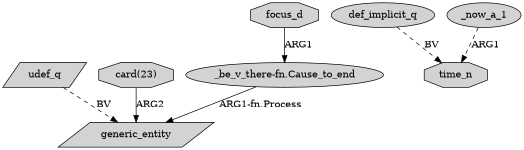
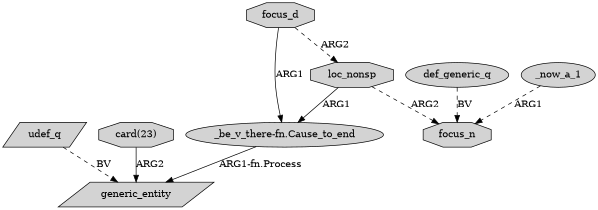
node "def_implicit_q": label "def_implicit_q" -> "def_generic_q"
node "loc_nonsp": added
node "time_n": label "time_n" -> "focus_n"
